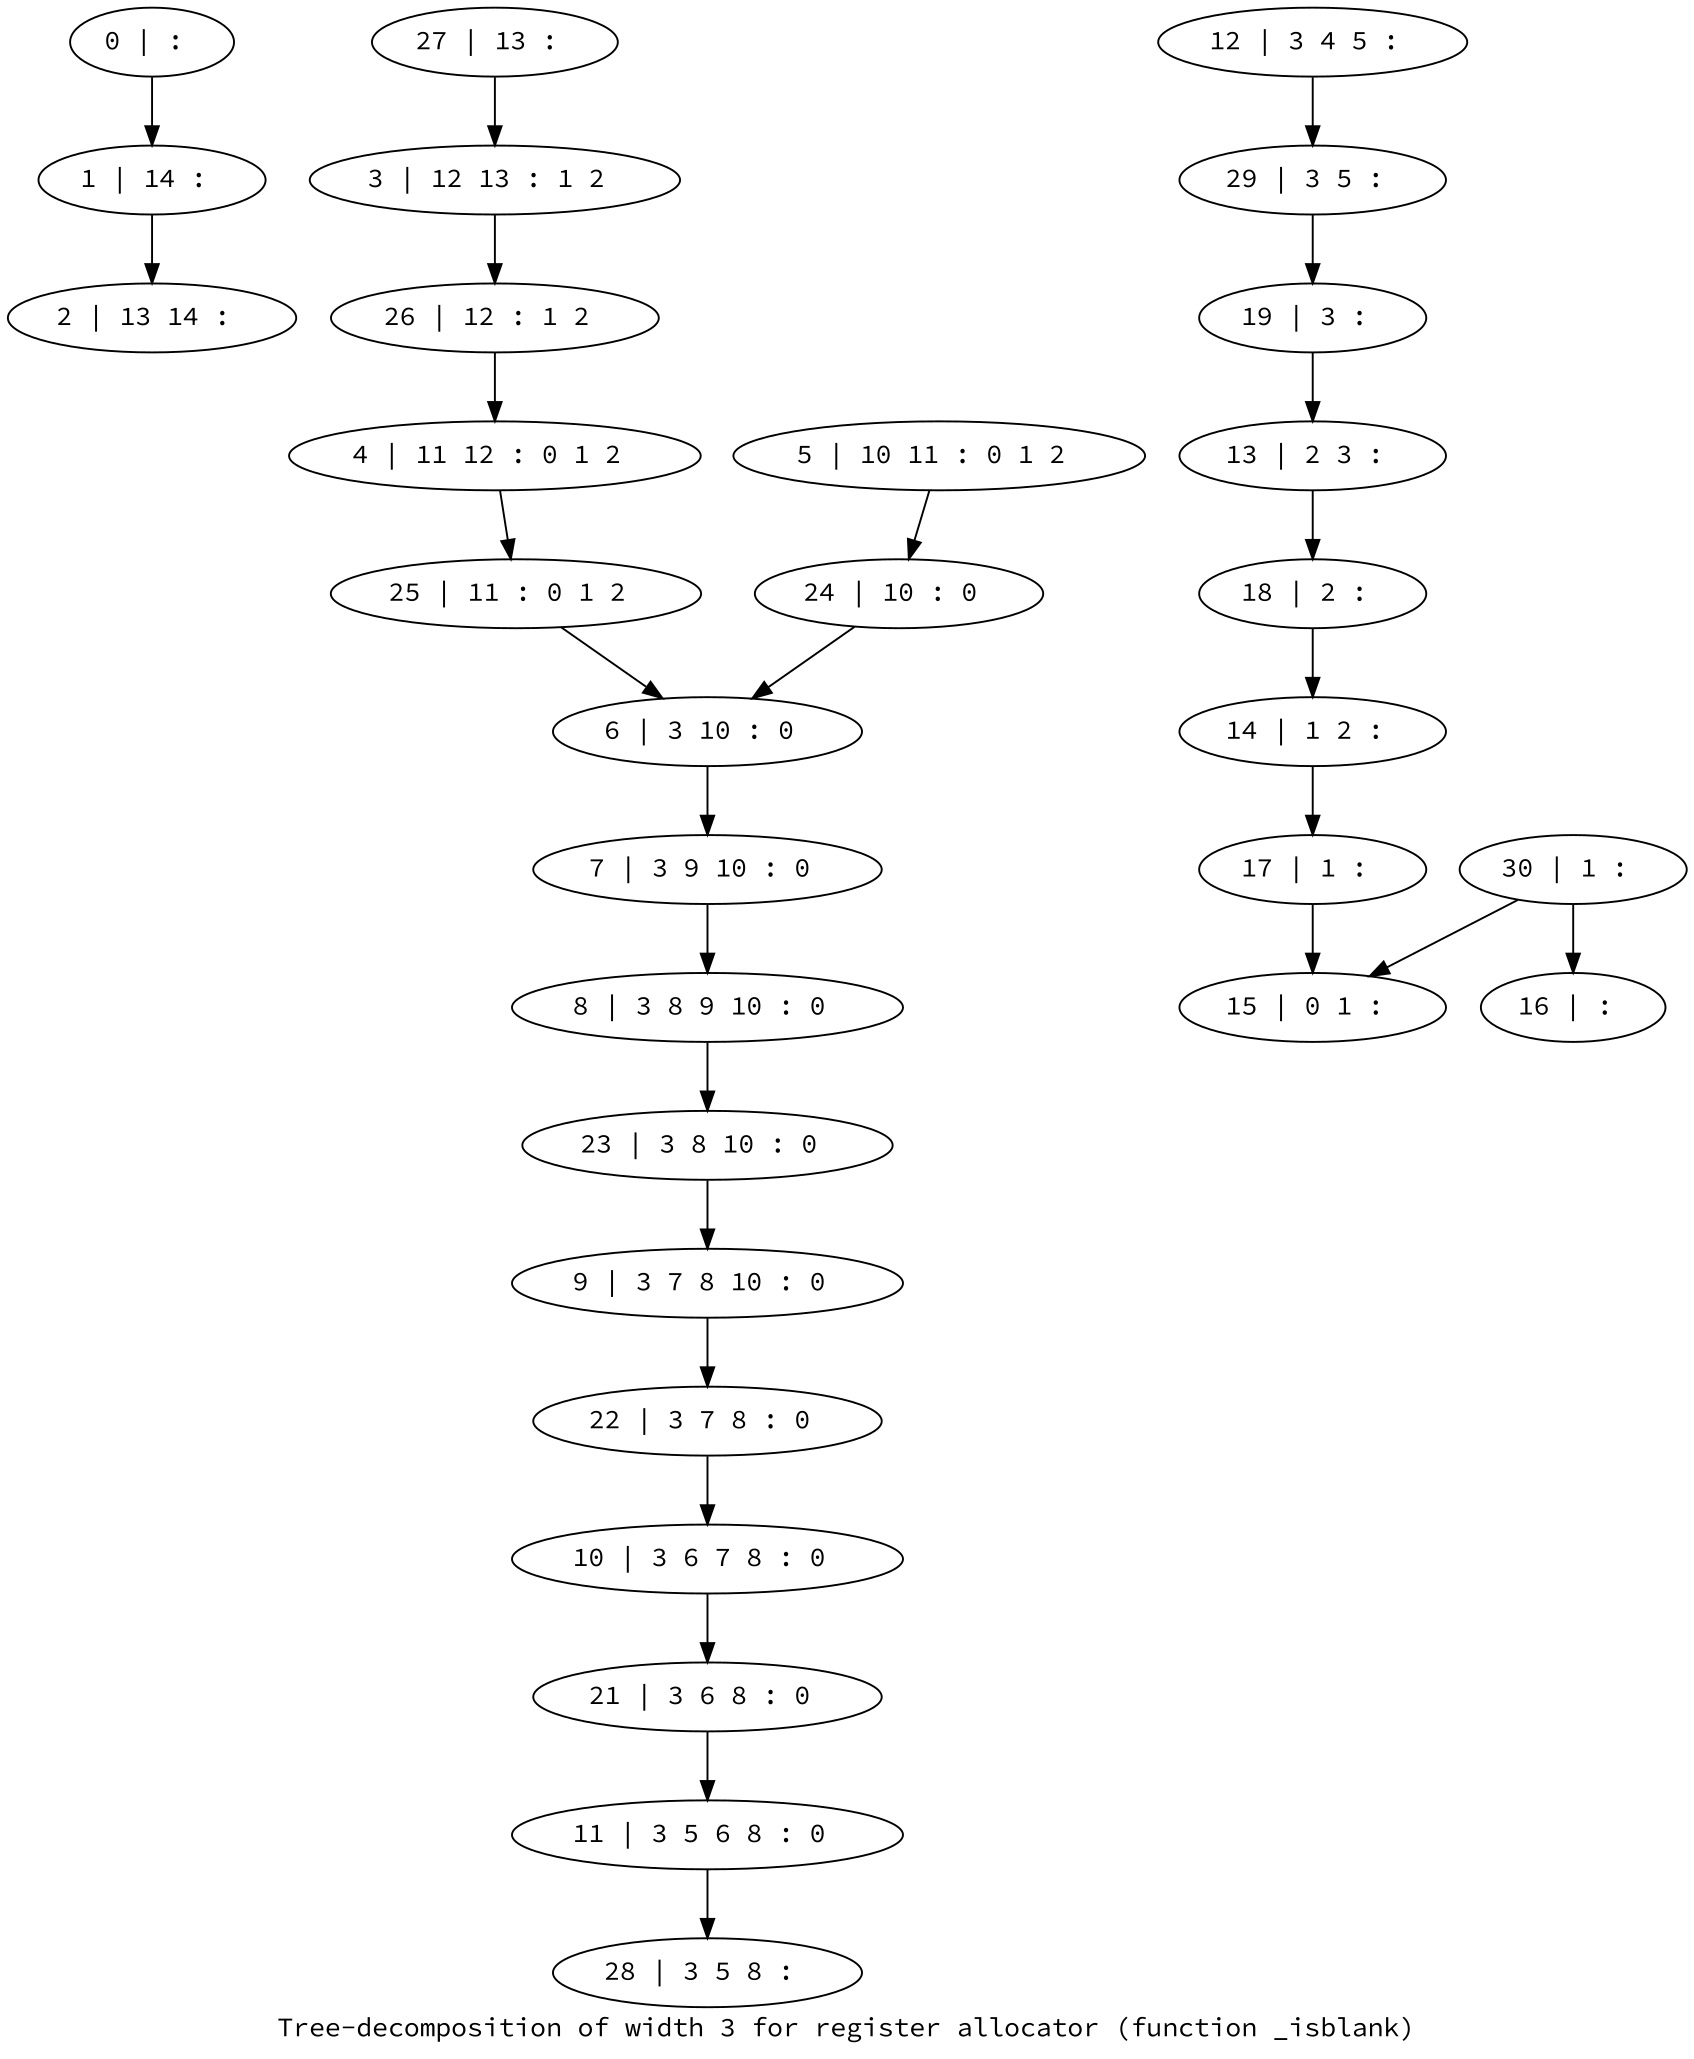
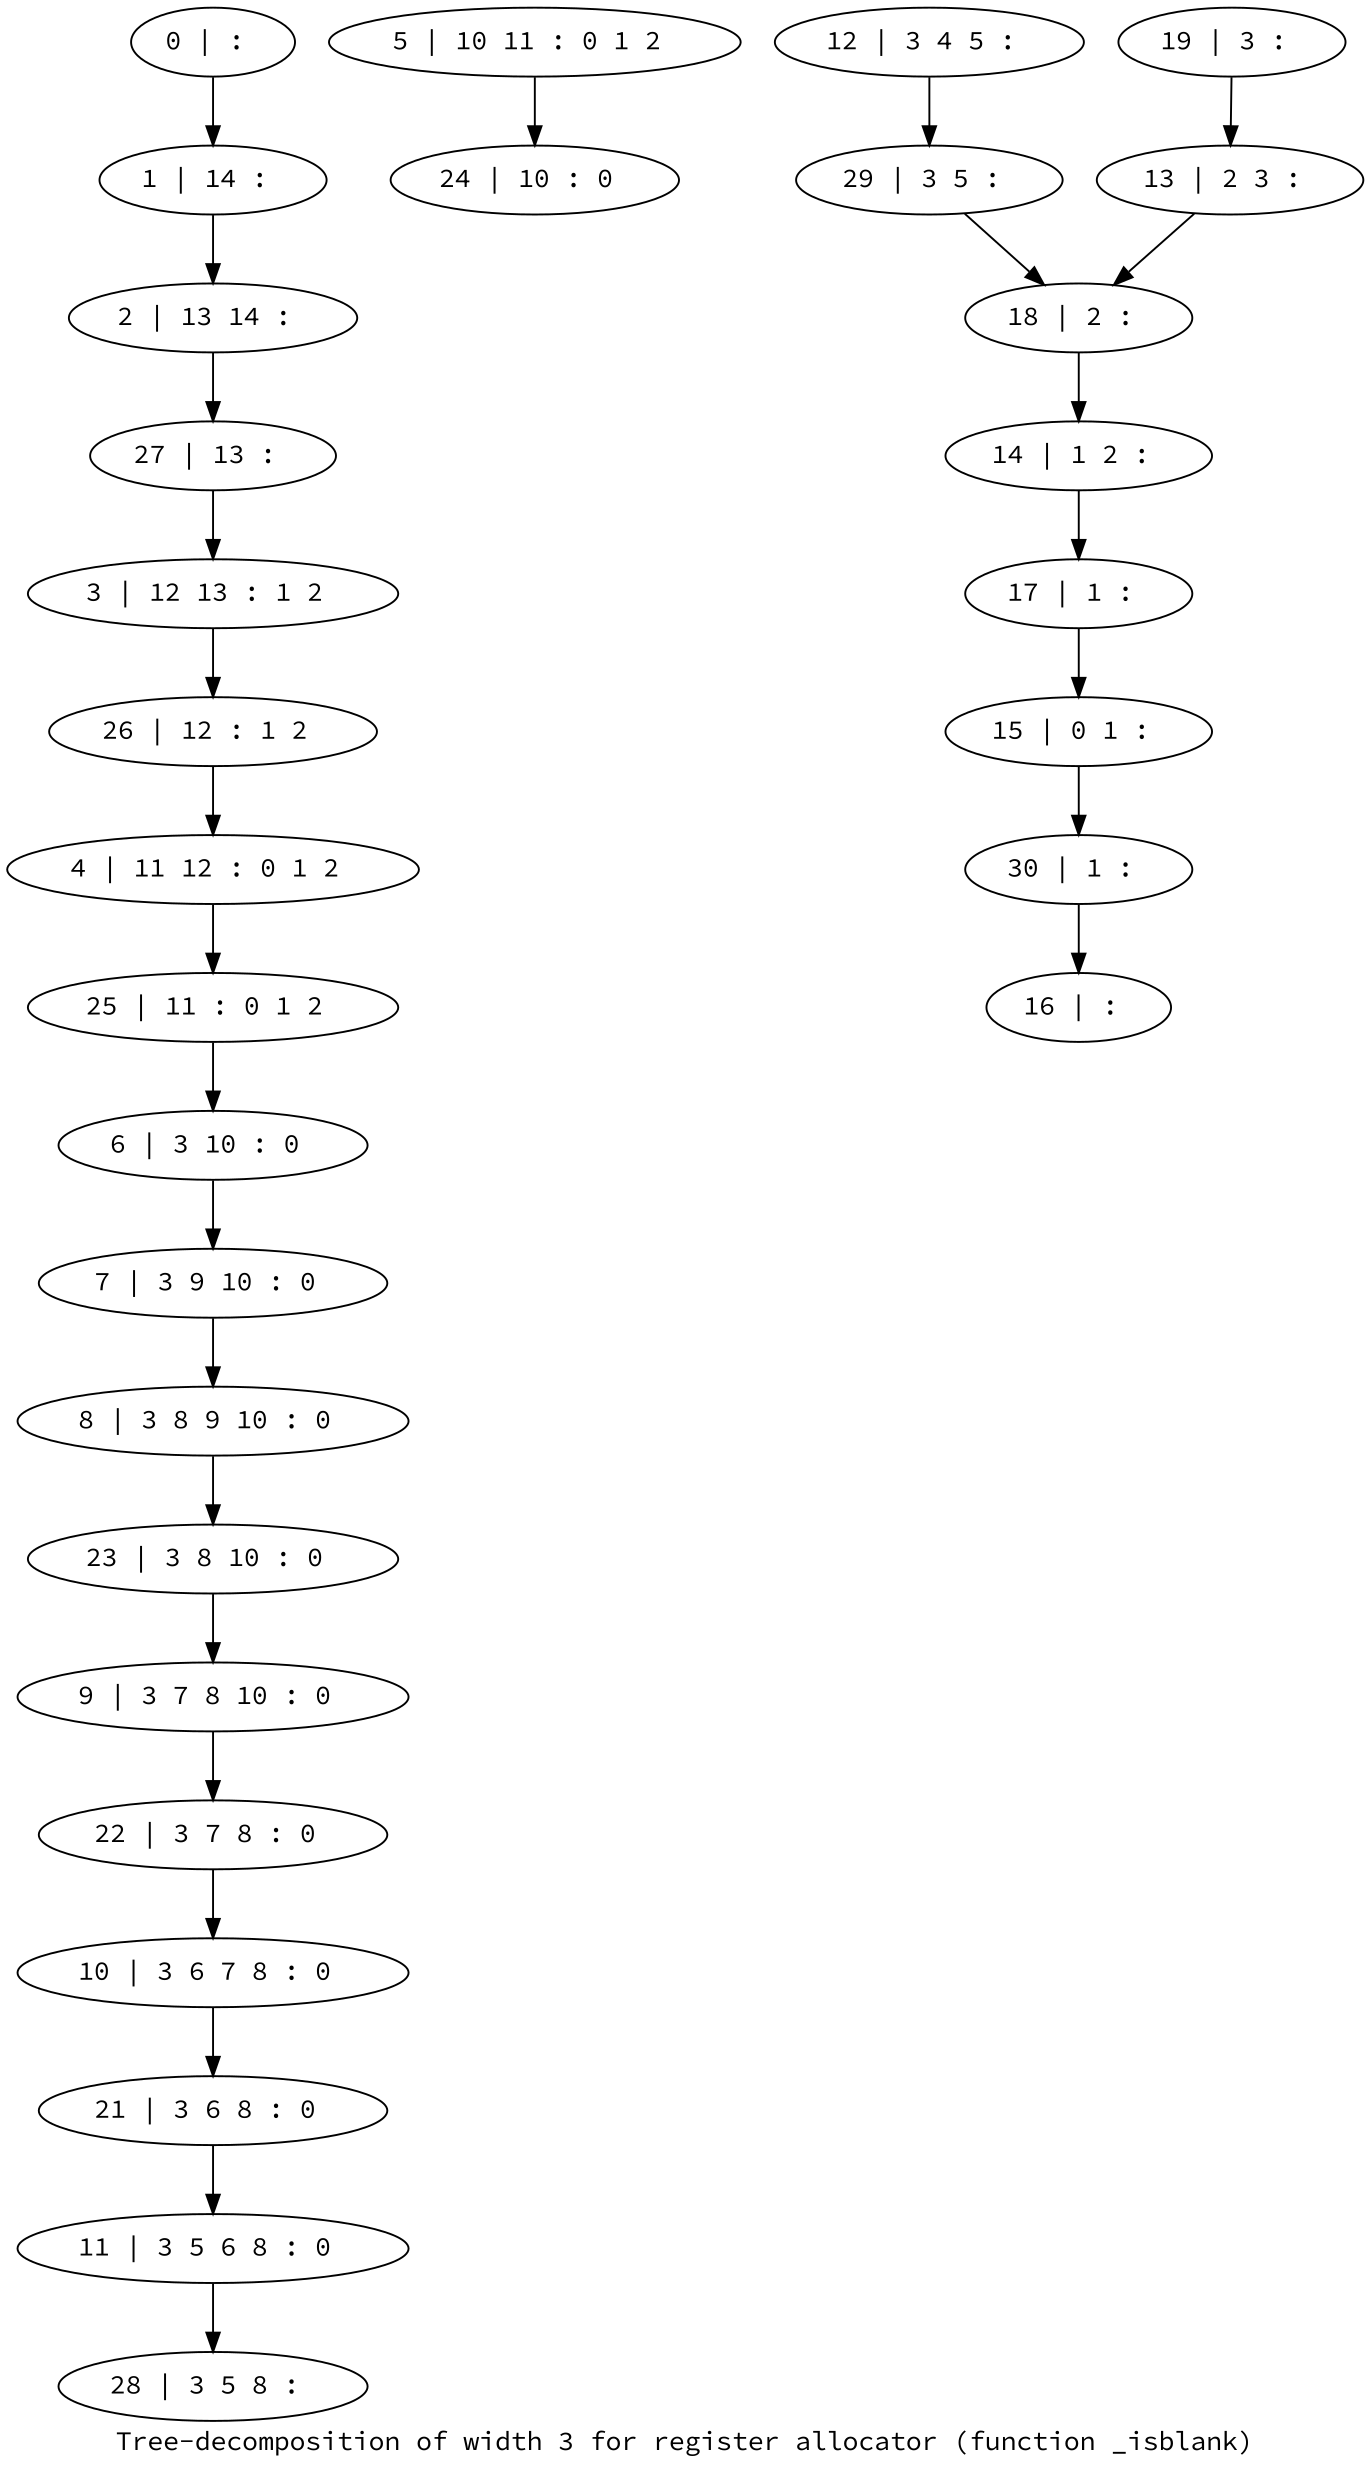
edge "29 | 3 5 :" -> "19 | 3 :": now "29 | 3 5 :" -> "18 | 2 :"
edge "2 | 13 14 :" -> "27 | 13 :": added
edge "24 | 10 : 0" -> "6 | 3 10 : 0": removed
edge "30 | 1 :" -> "15 | 0 1 :": reversed
